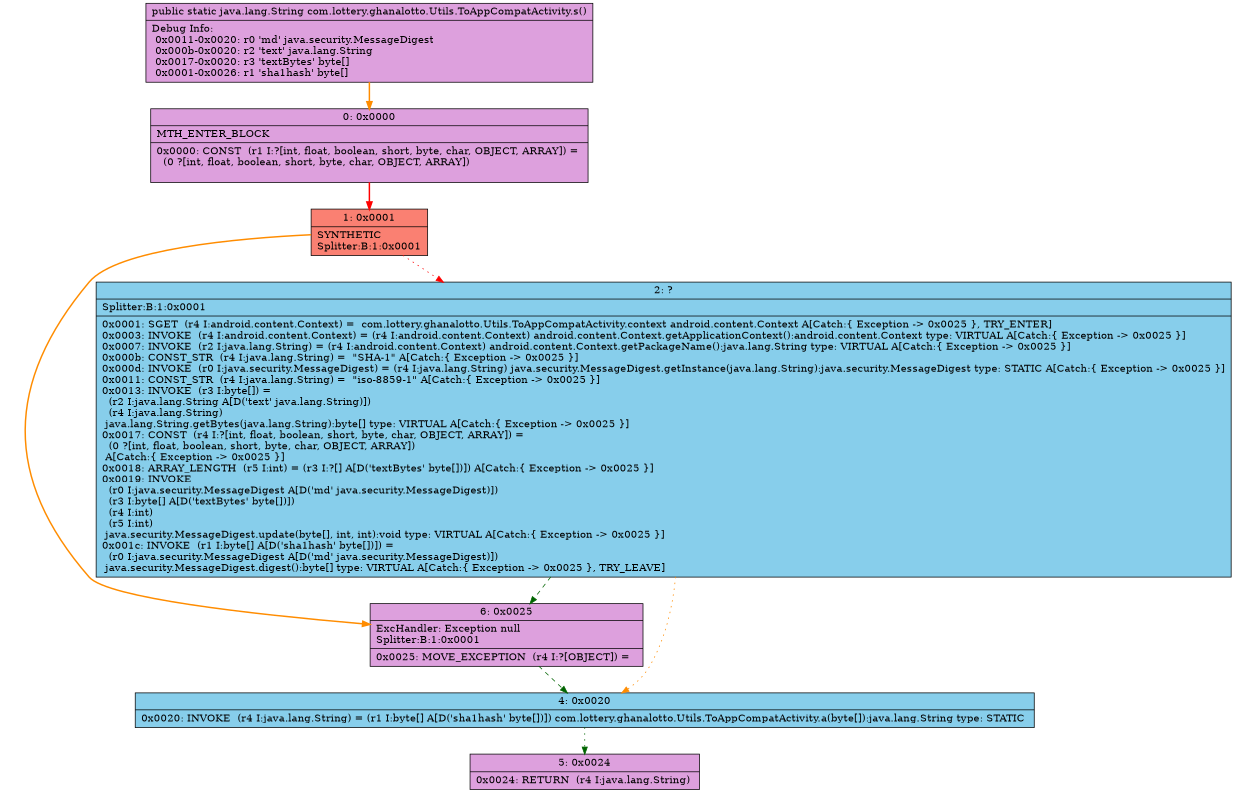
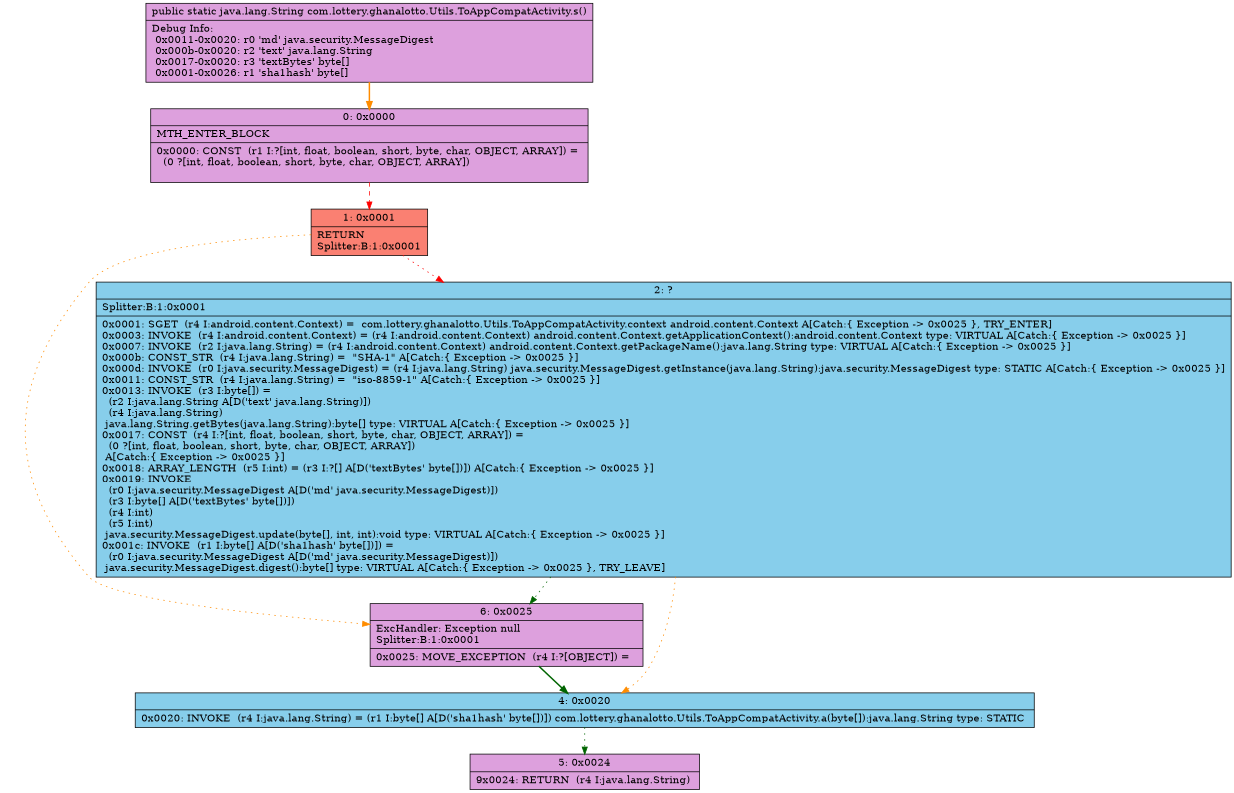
edge "0: 0x0000" -> "1: 0x0001": style bold -> dashed
node "1: 0x0001": text "SYNTHETIC" -> "RETURN"
edge "1: 0x0001" -> "6: 0x0025": style bold -> dotted
edge "2: ?" -> "6: 0x0025": style dashed -> dotted
edge "6: 0x0025" -> "4: 0x0020": style dashed -> bold
node "5: 0x0024": text "0x0024: RETURN  (r4 I:java.lang.String)" -> "9x0024: RETURN  (r4 I:java.lang.String)"
